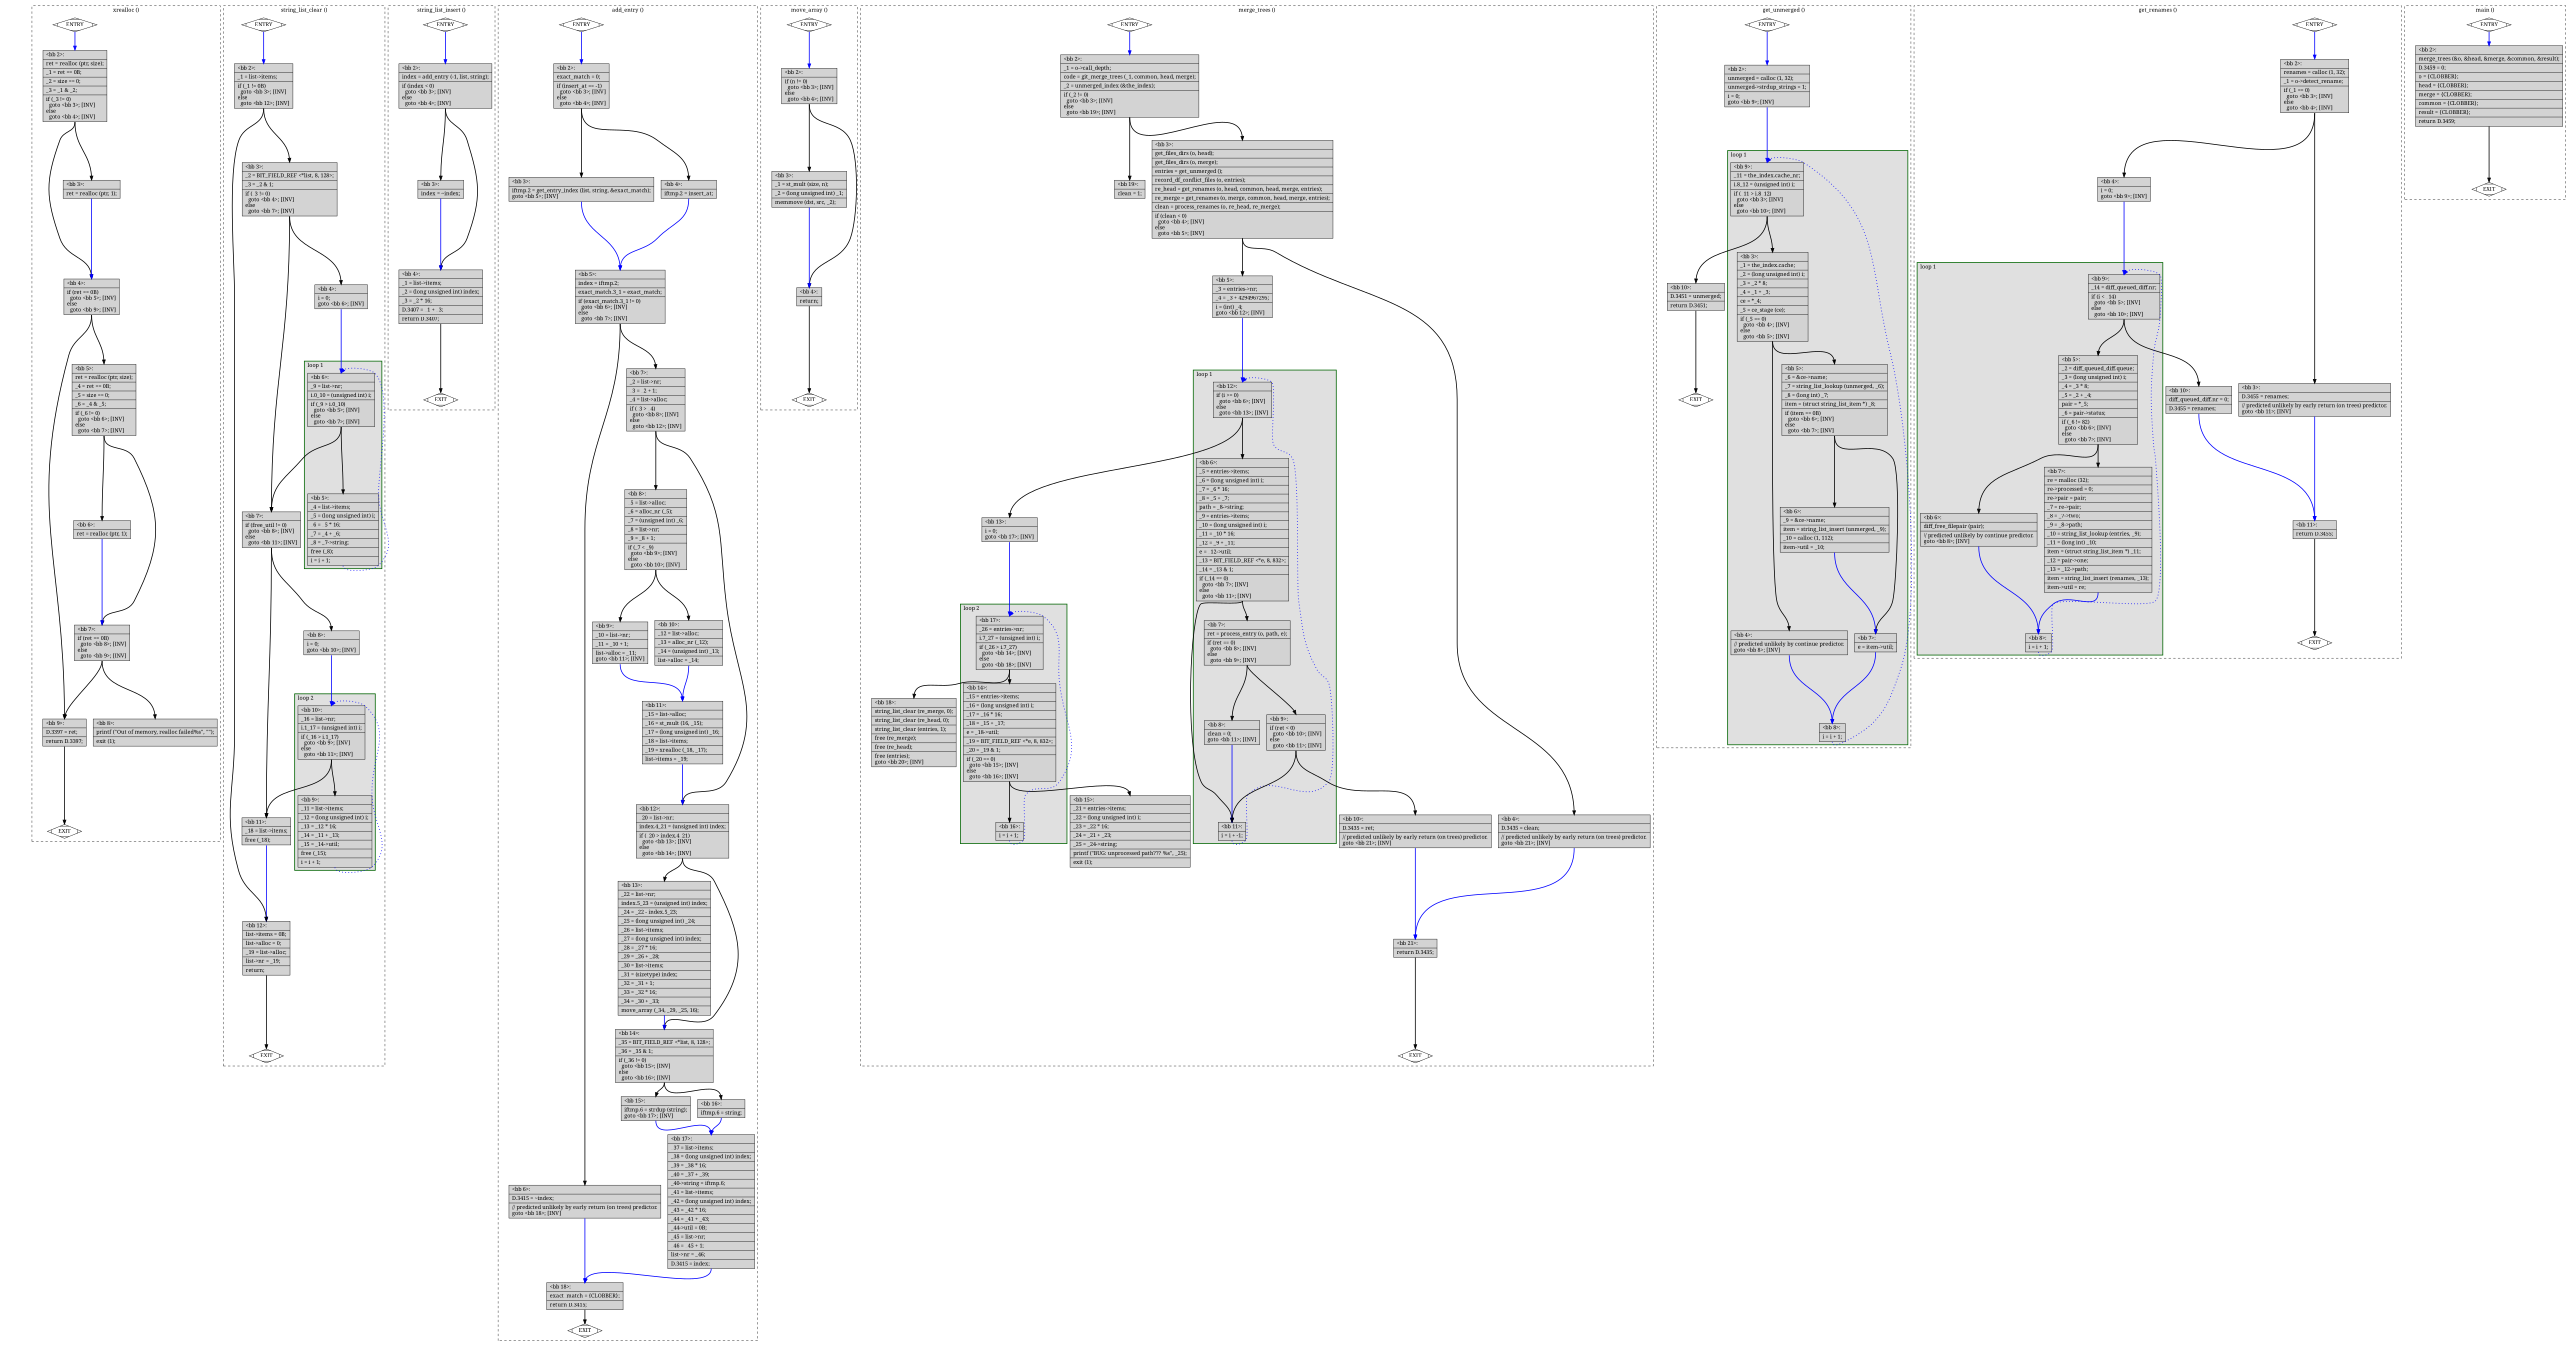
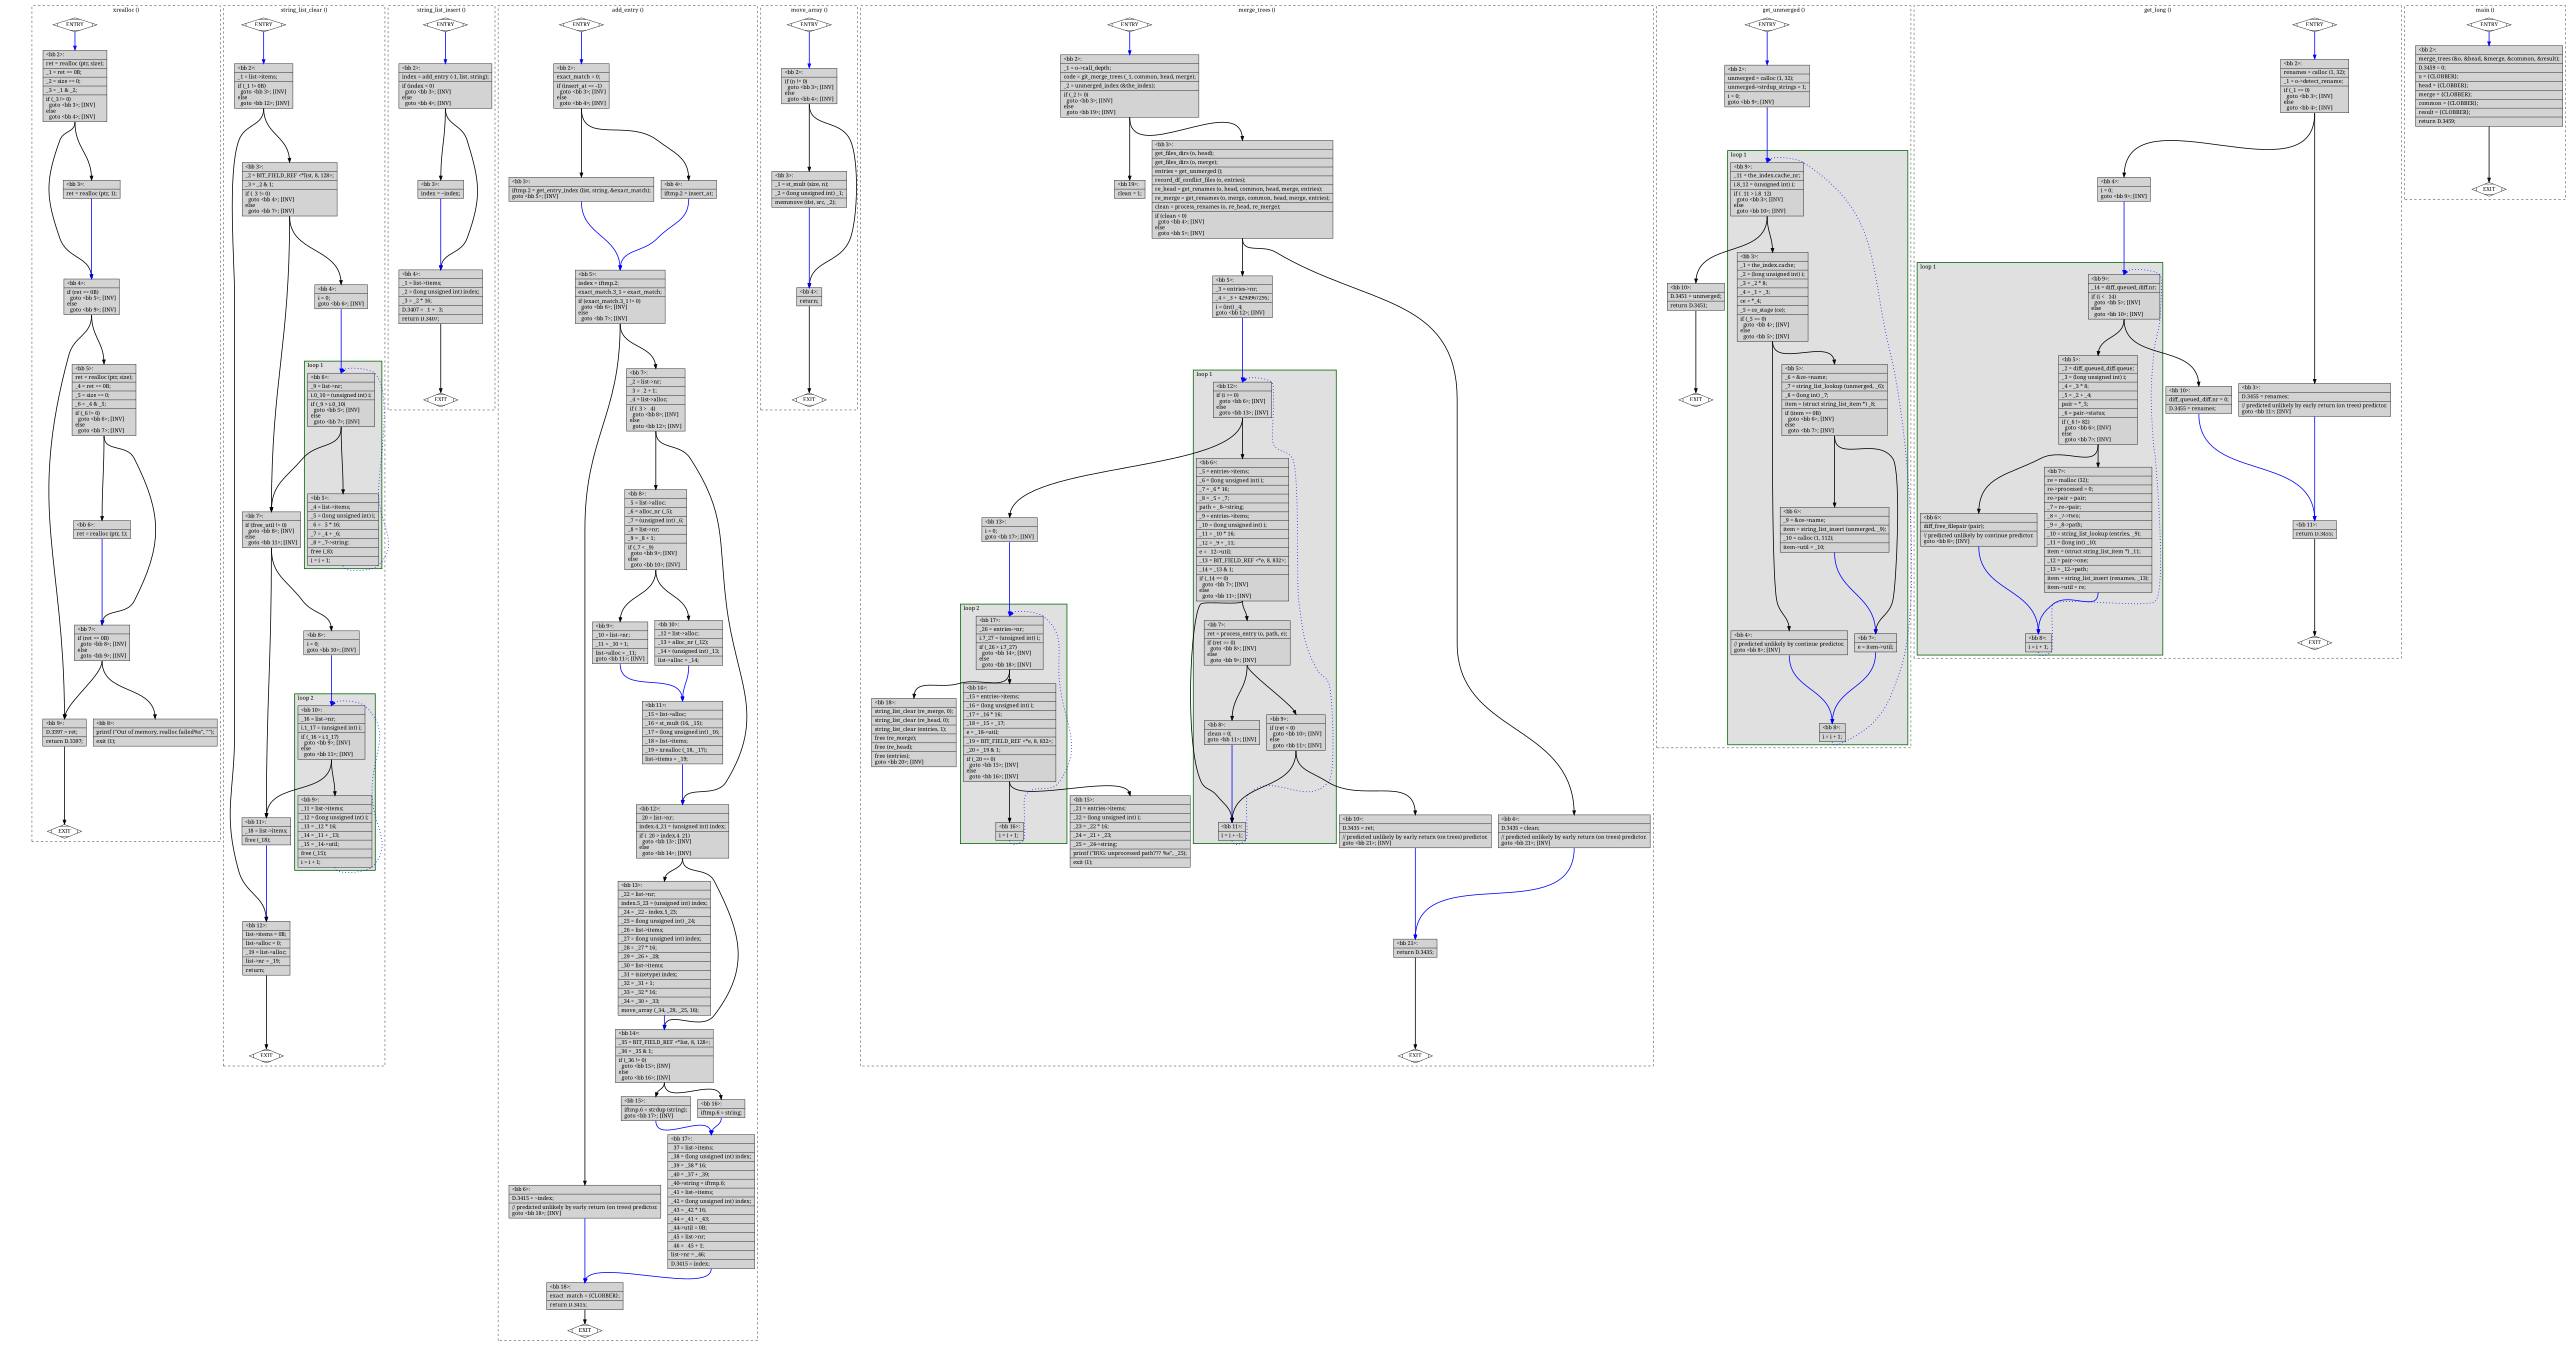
cluster "get_renames ()": label "get_renames ()" -> "get_long ()"
